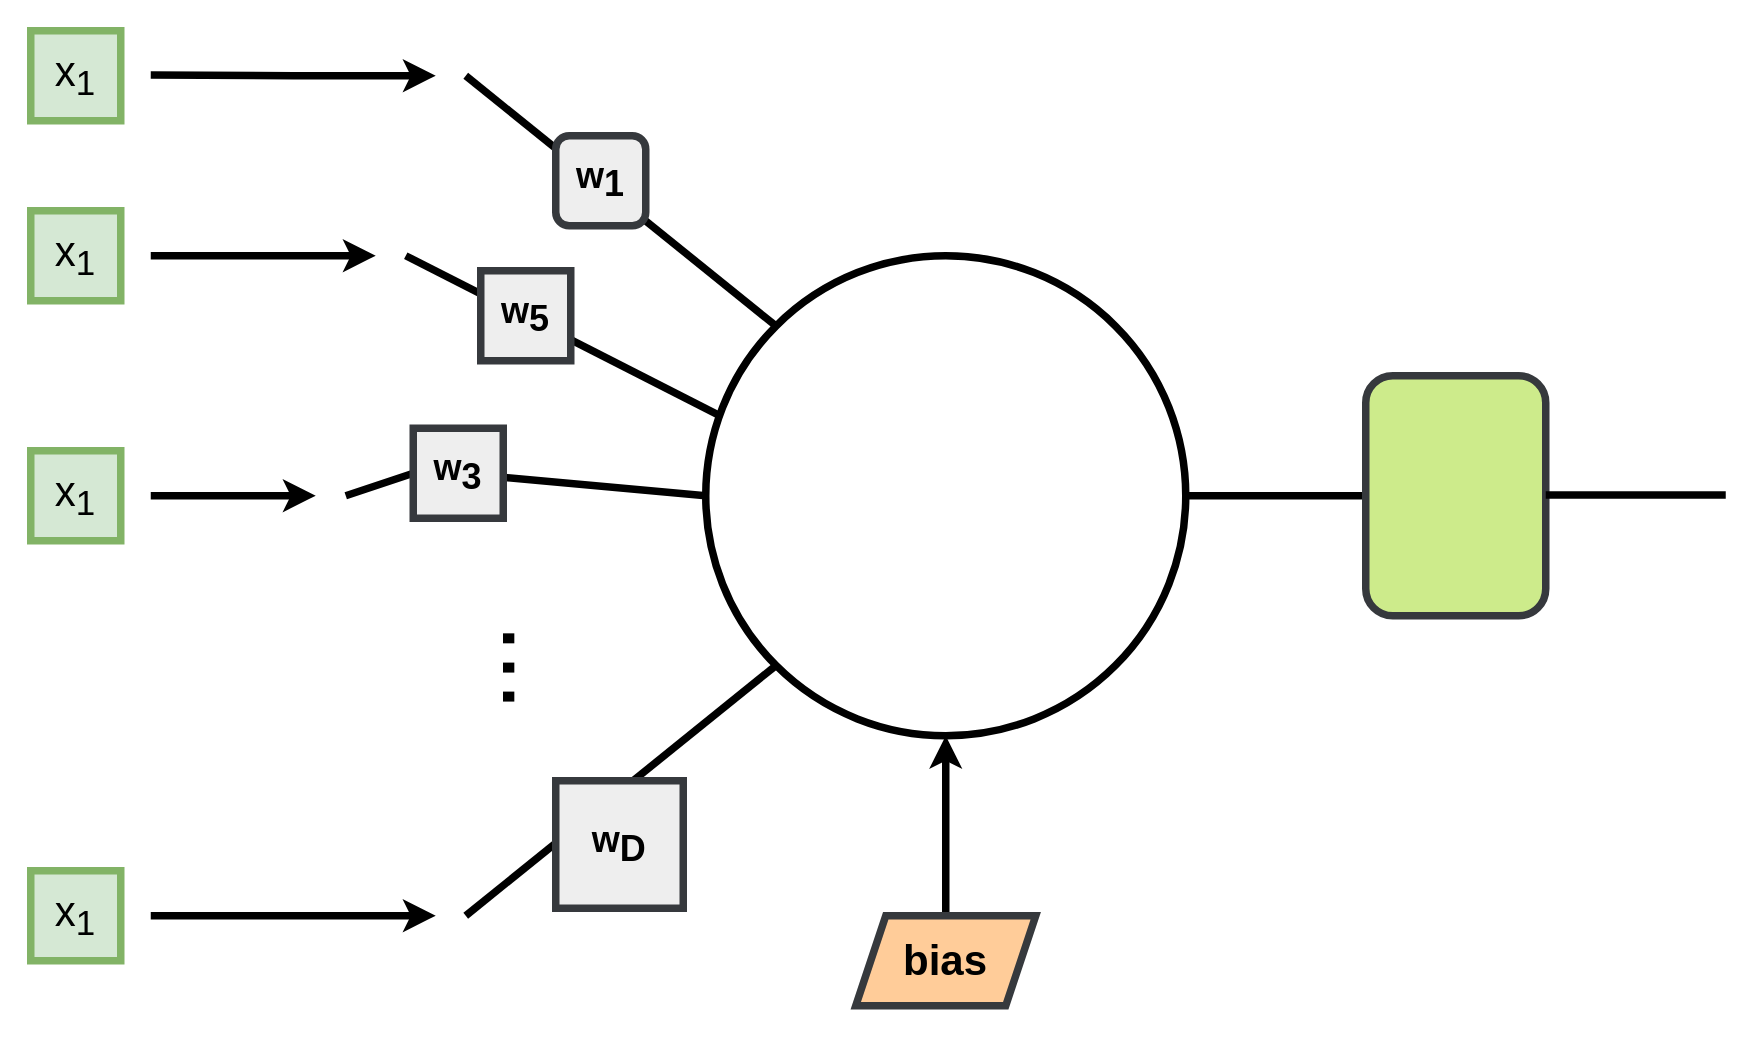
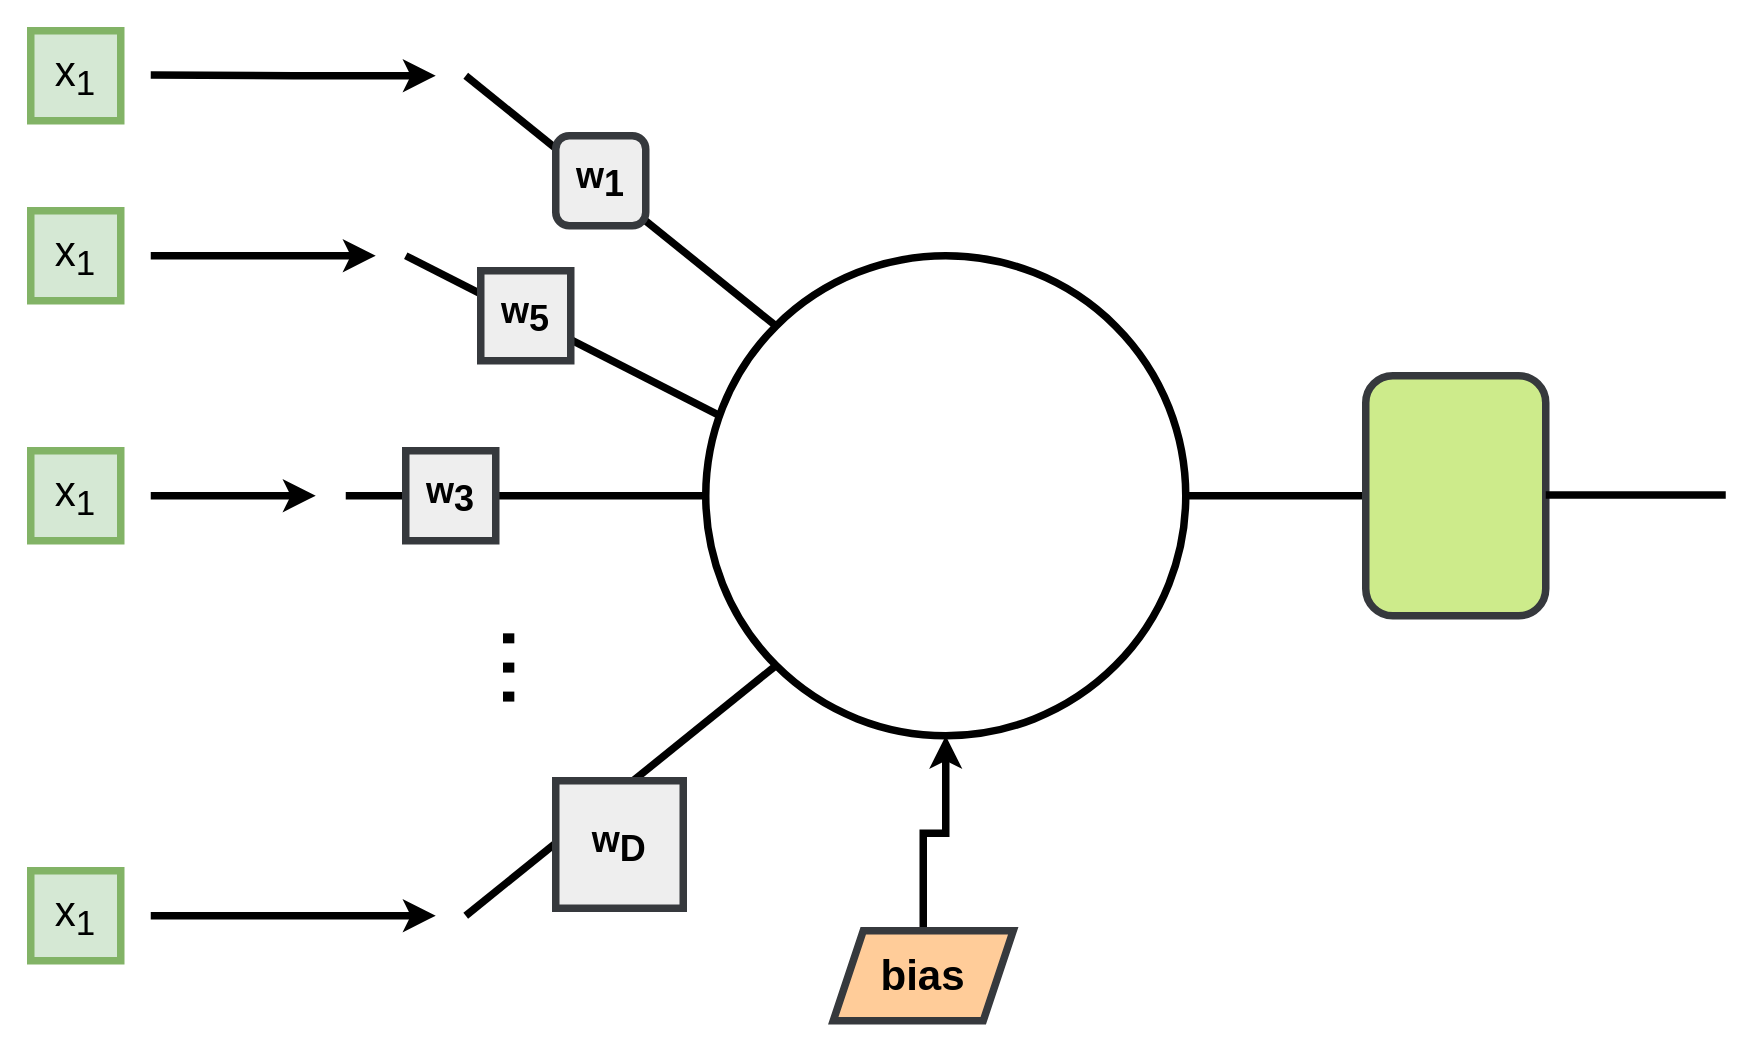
node "w3": moved (458, 473) -> (451, 496)
node "bias": moved (946, 961) -> (923, 976)
